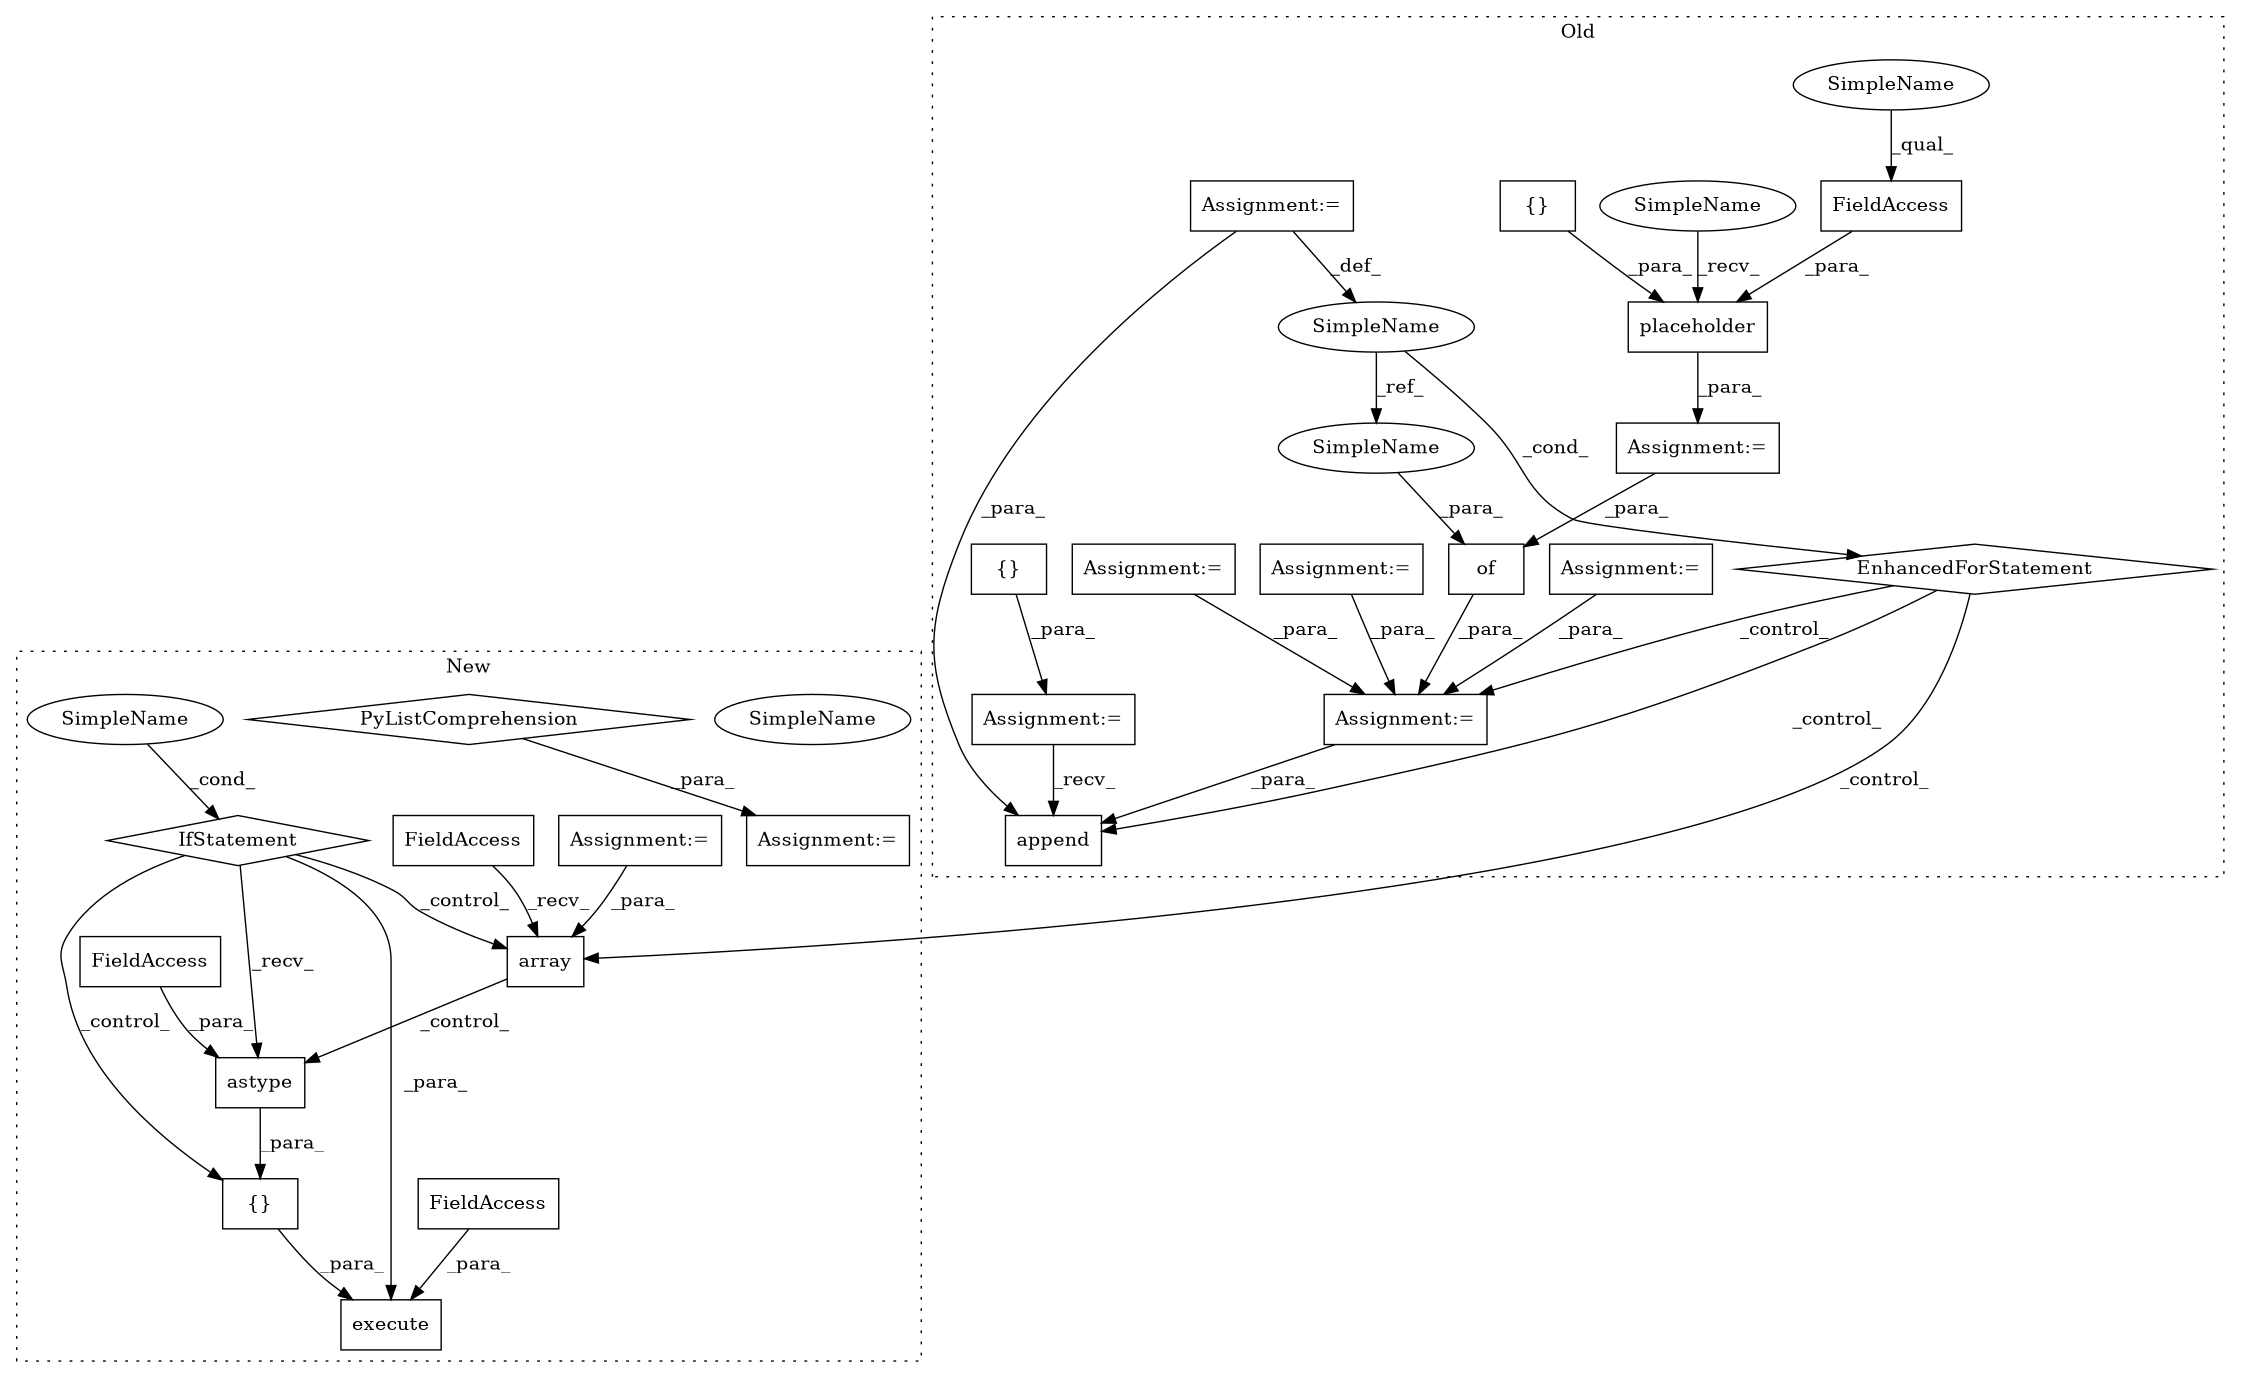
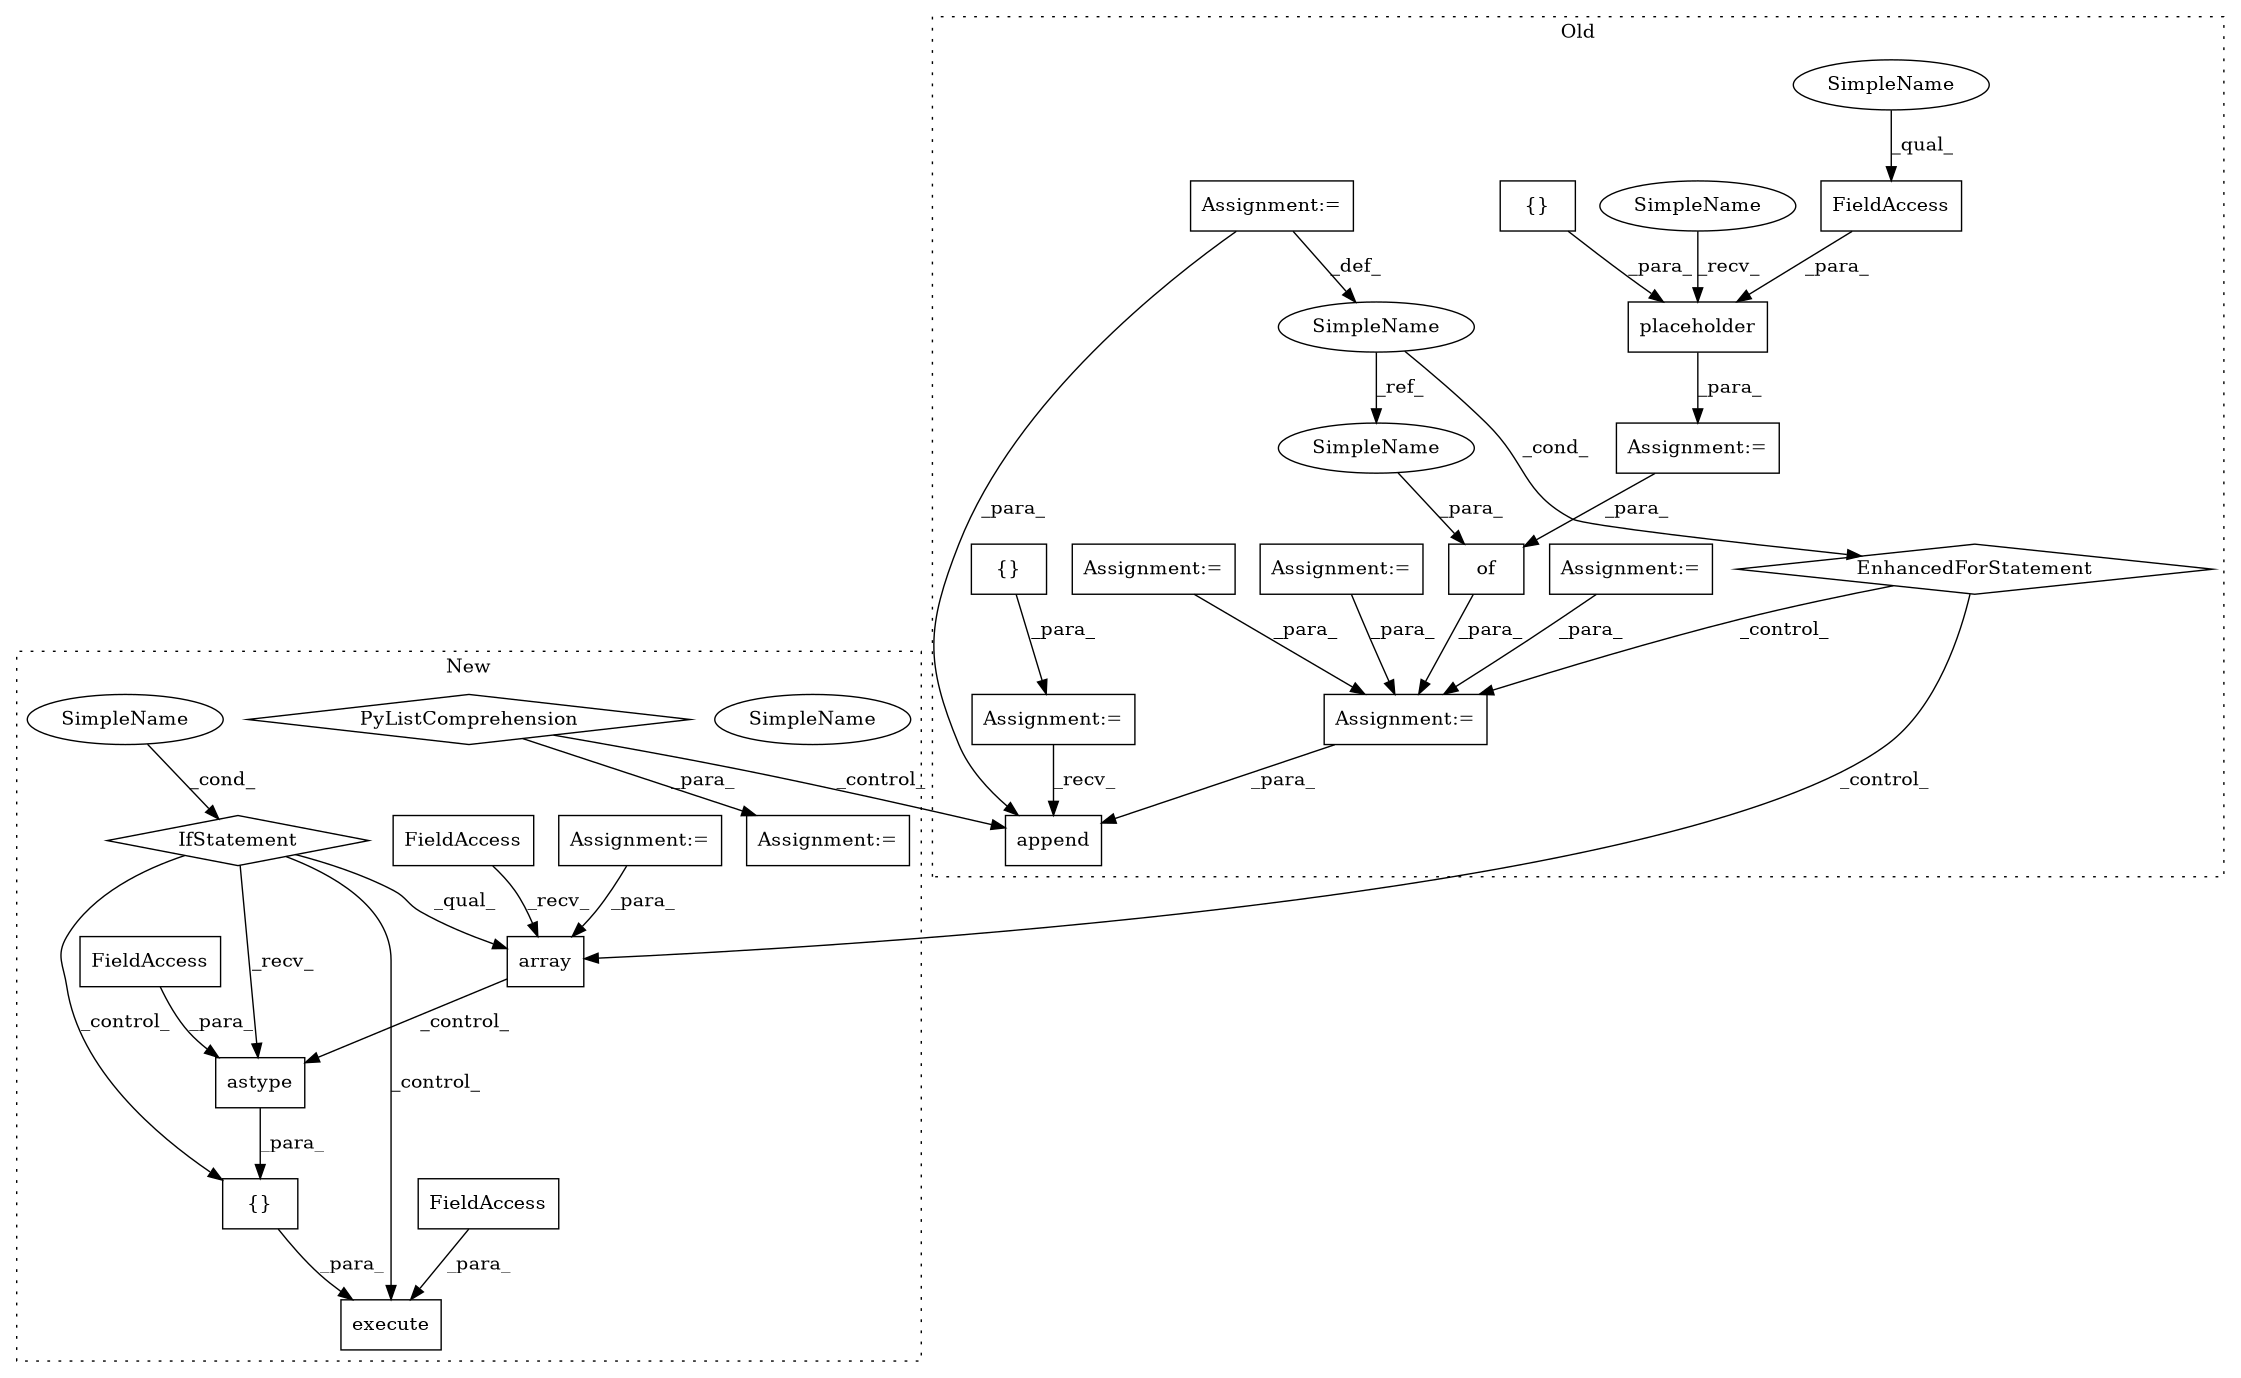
edge "EnhancedForStatement" -> "append": now "PyListComprehension" -> "append"
edge "IfStatement" -> "array": label "_control_" -> "_qual_"
edge "IfStatement" -> "execute": label "_para_" -> "_control_"
